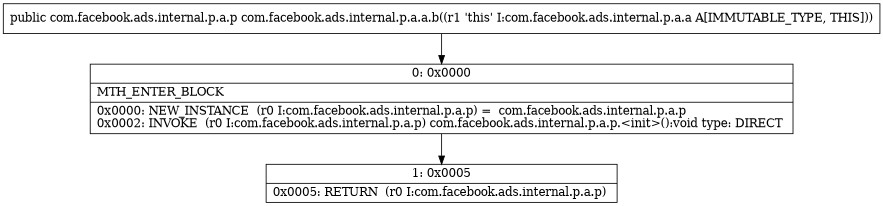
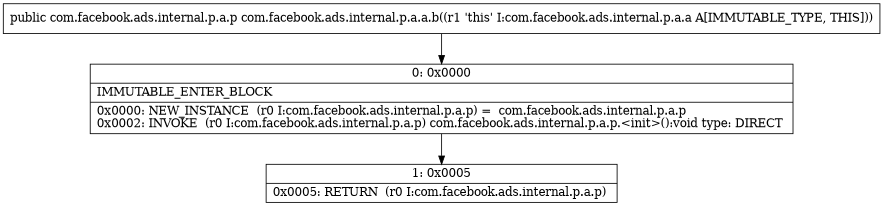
node "0: 0x0000": text "MTH_ENTER_BLOCK" -> "IMMUTABLE_ENTER_BLOCK"
